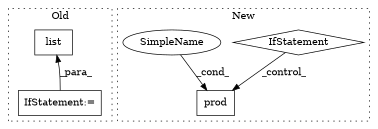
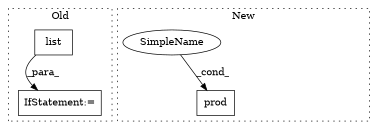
node "IfStatement": removed
edge "IfStatement:=" -> "list": reversed
